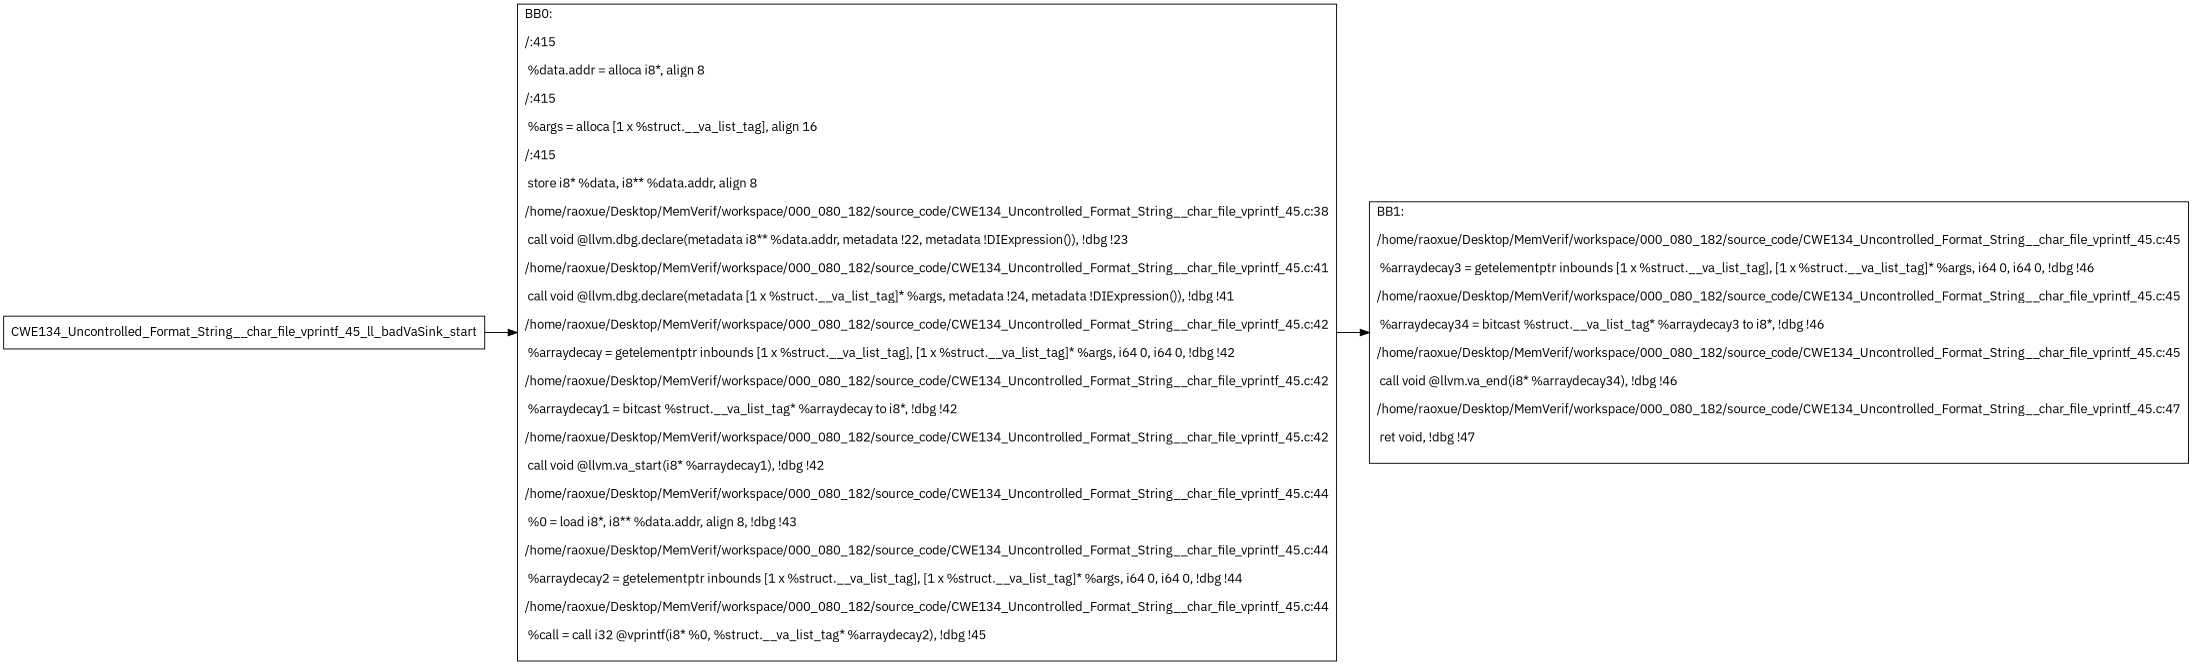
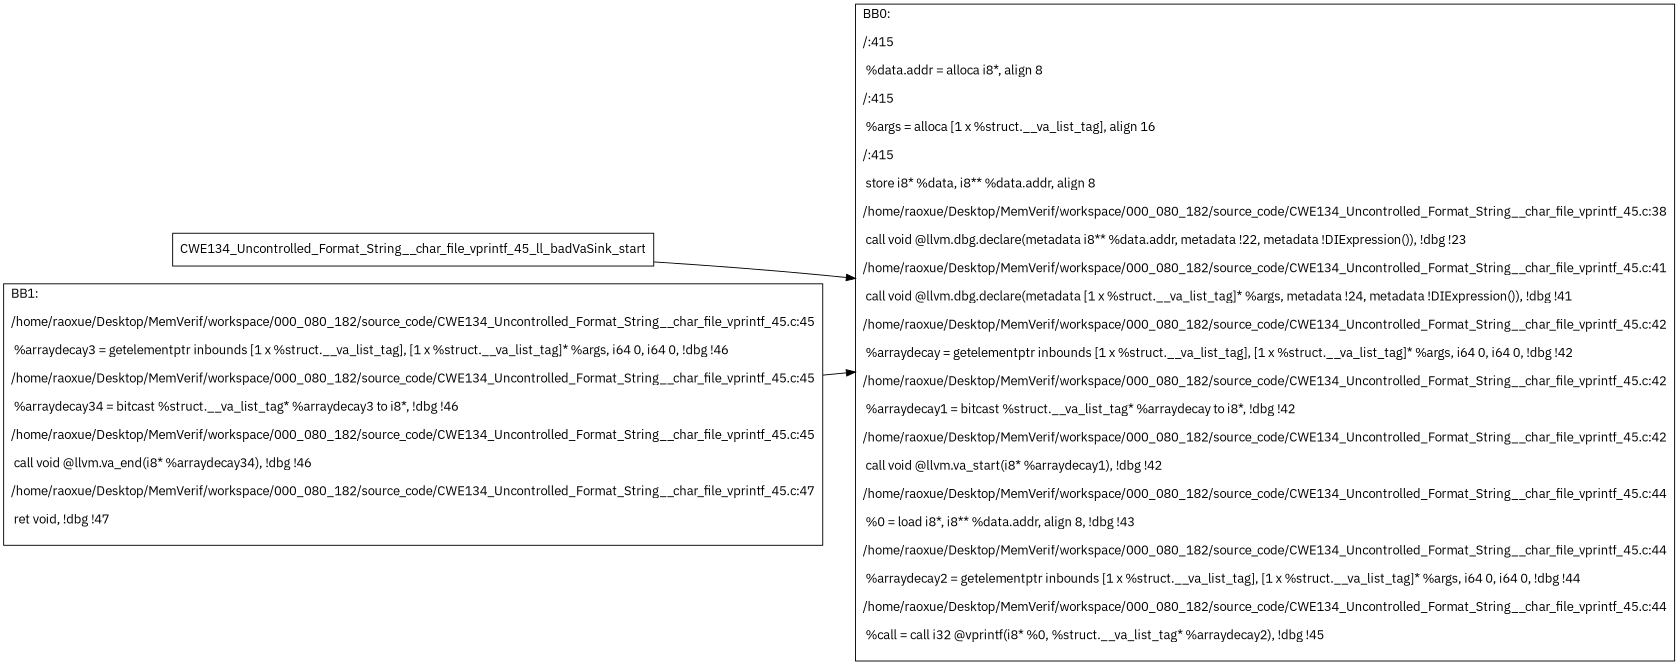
edge "BB0:" -> "BB1:": reversed
